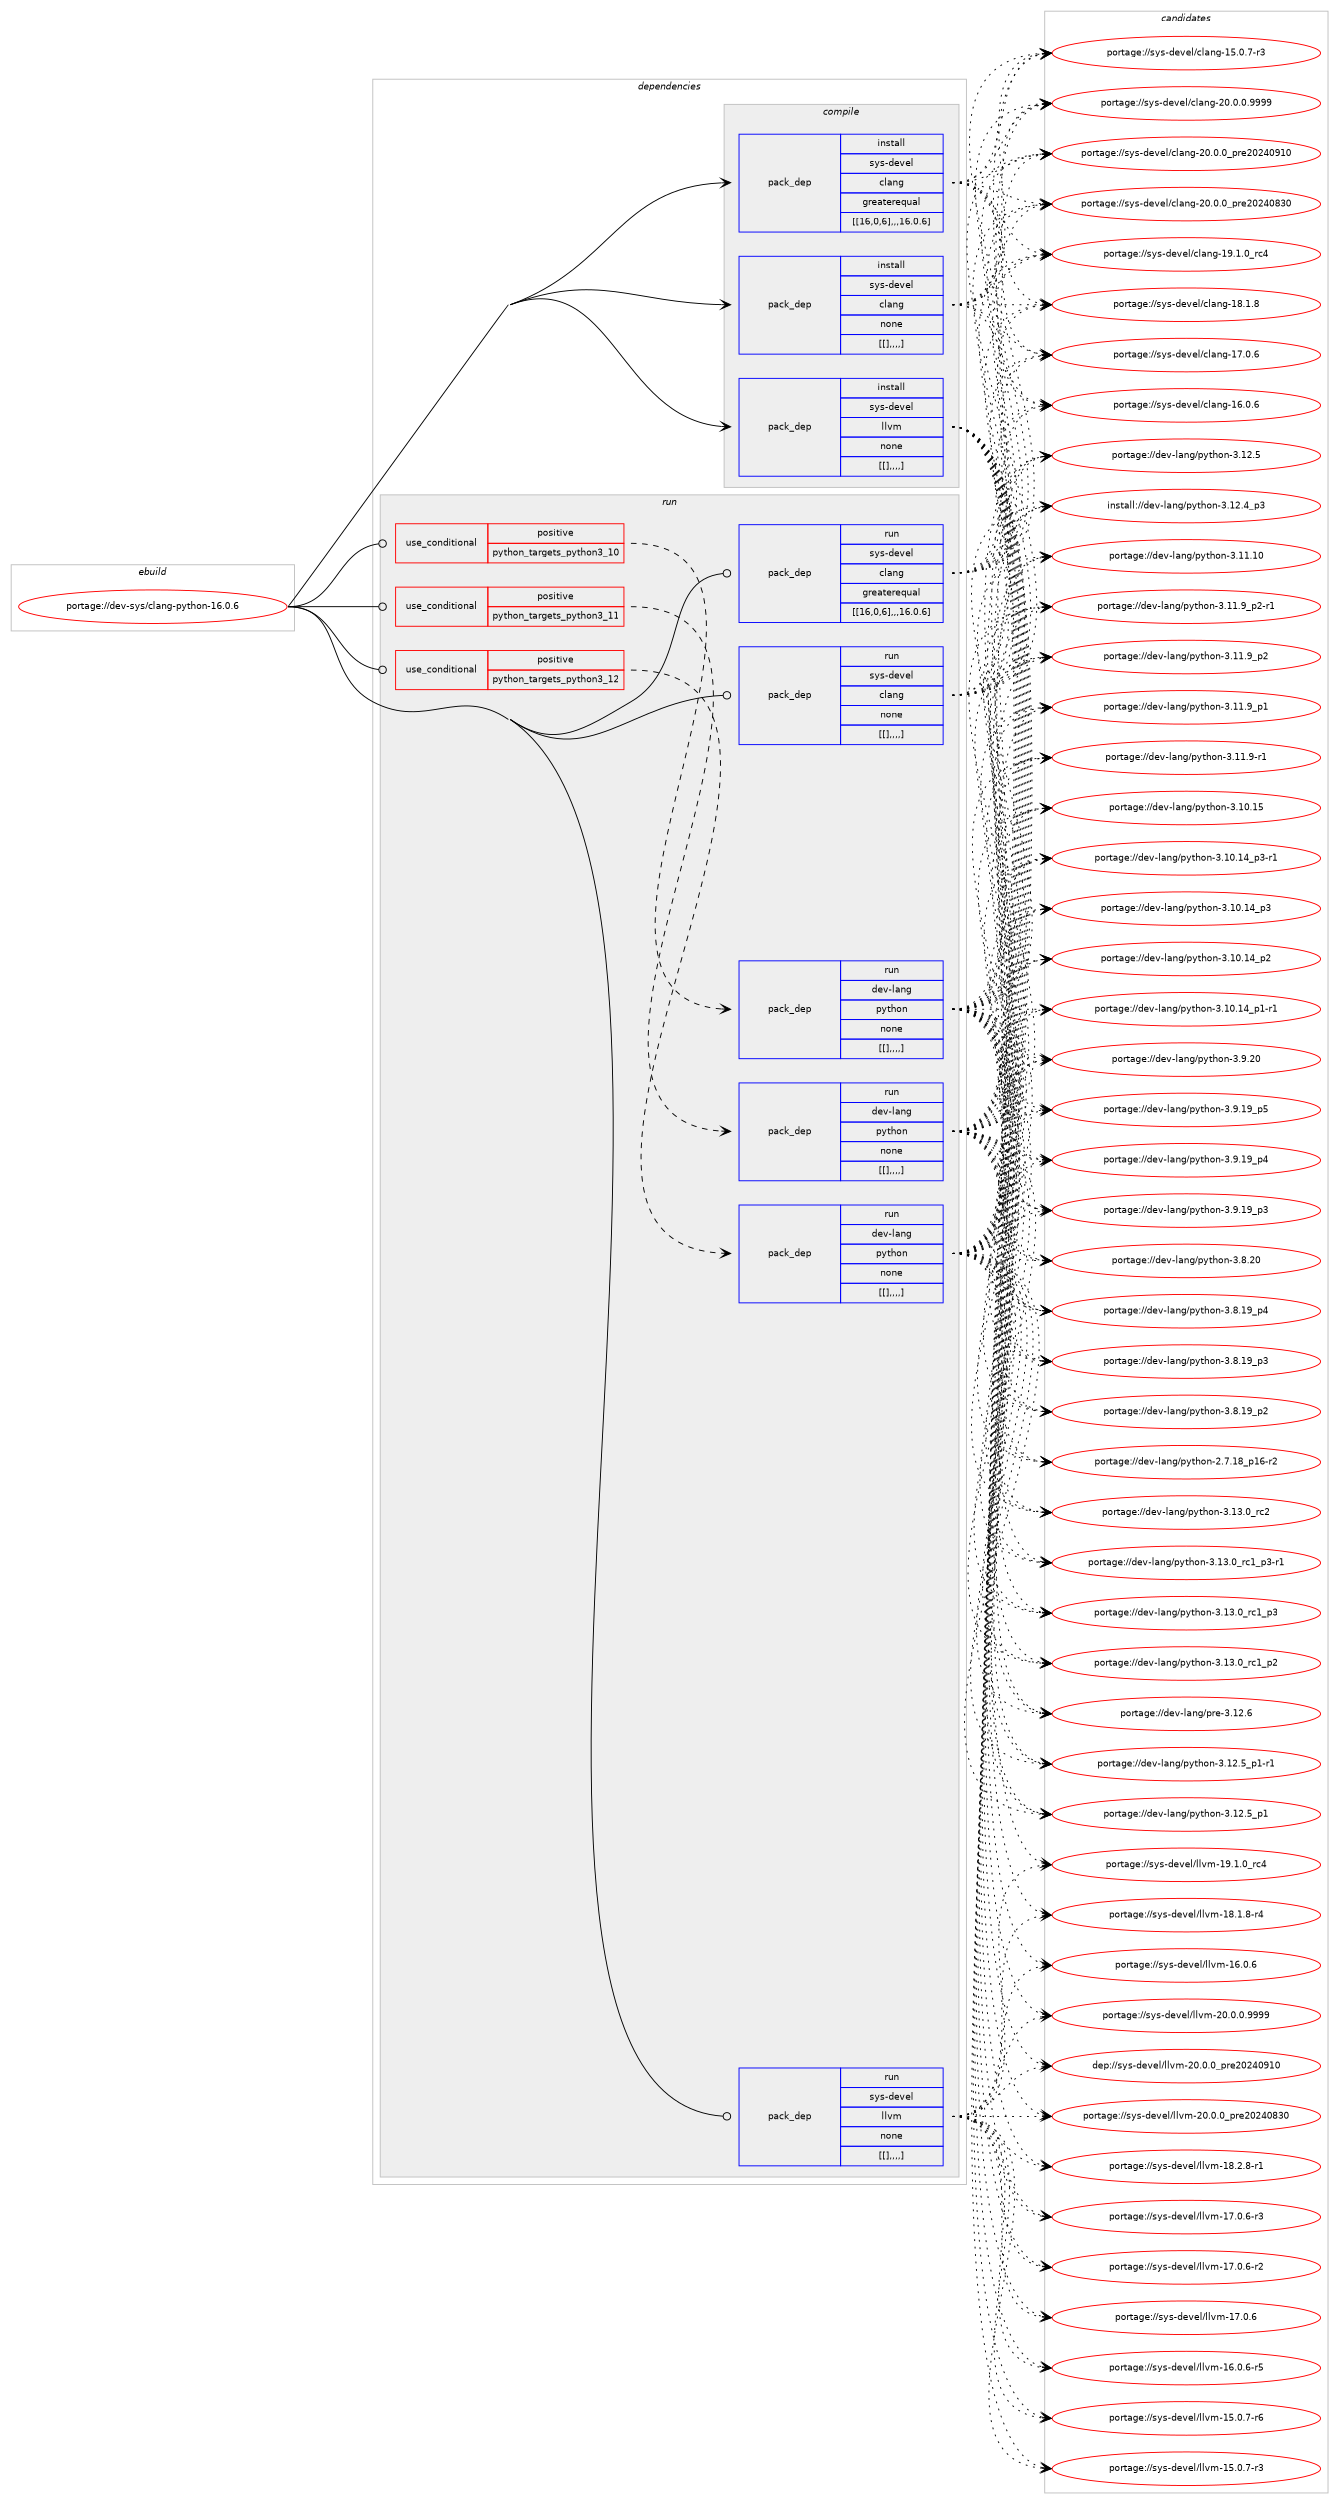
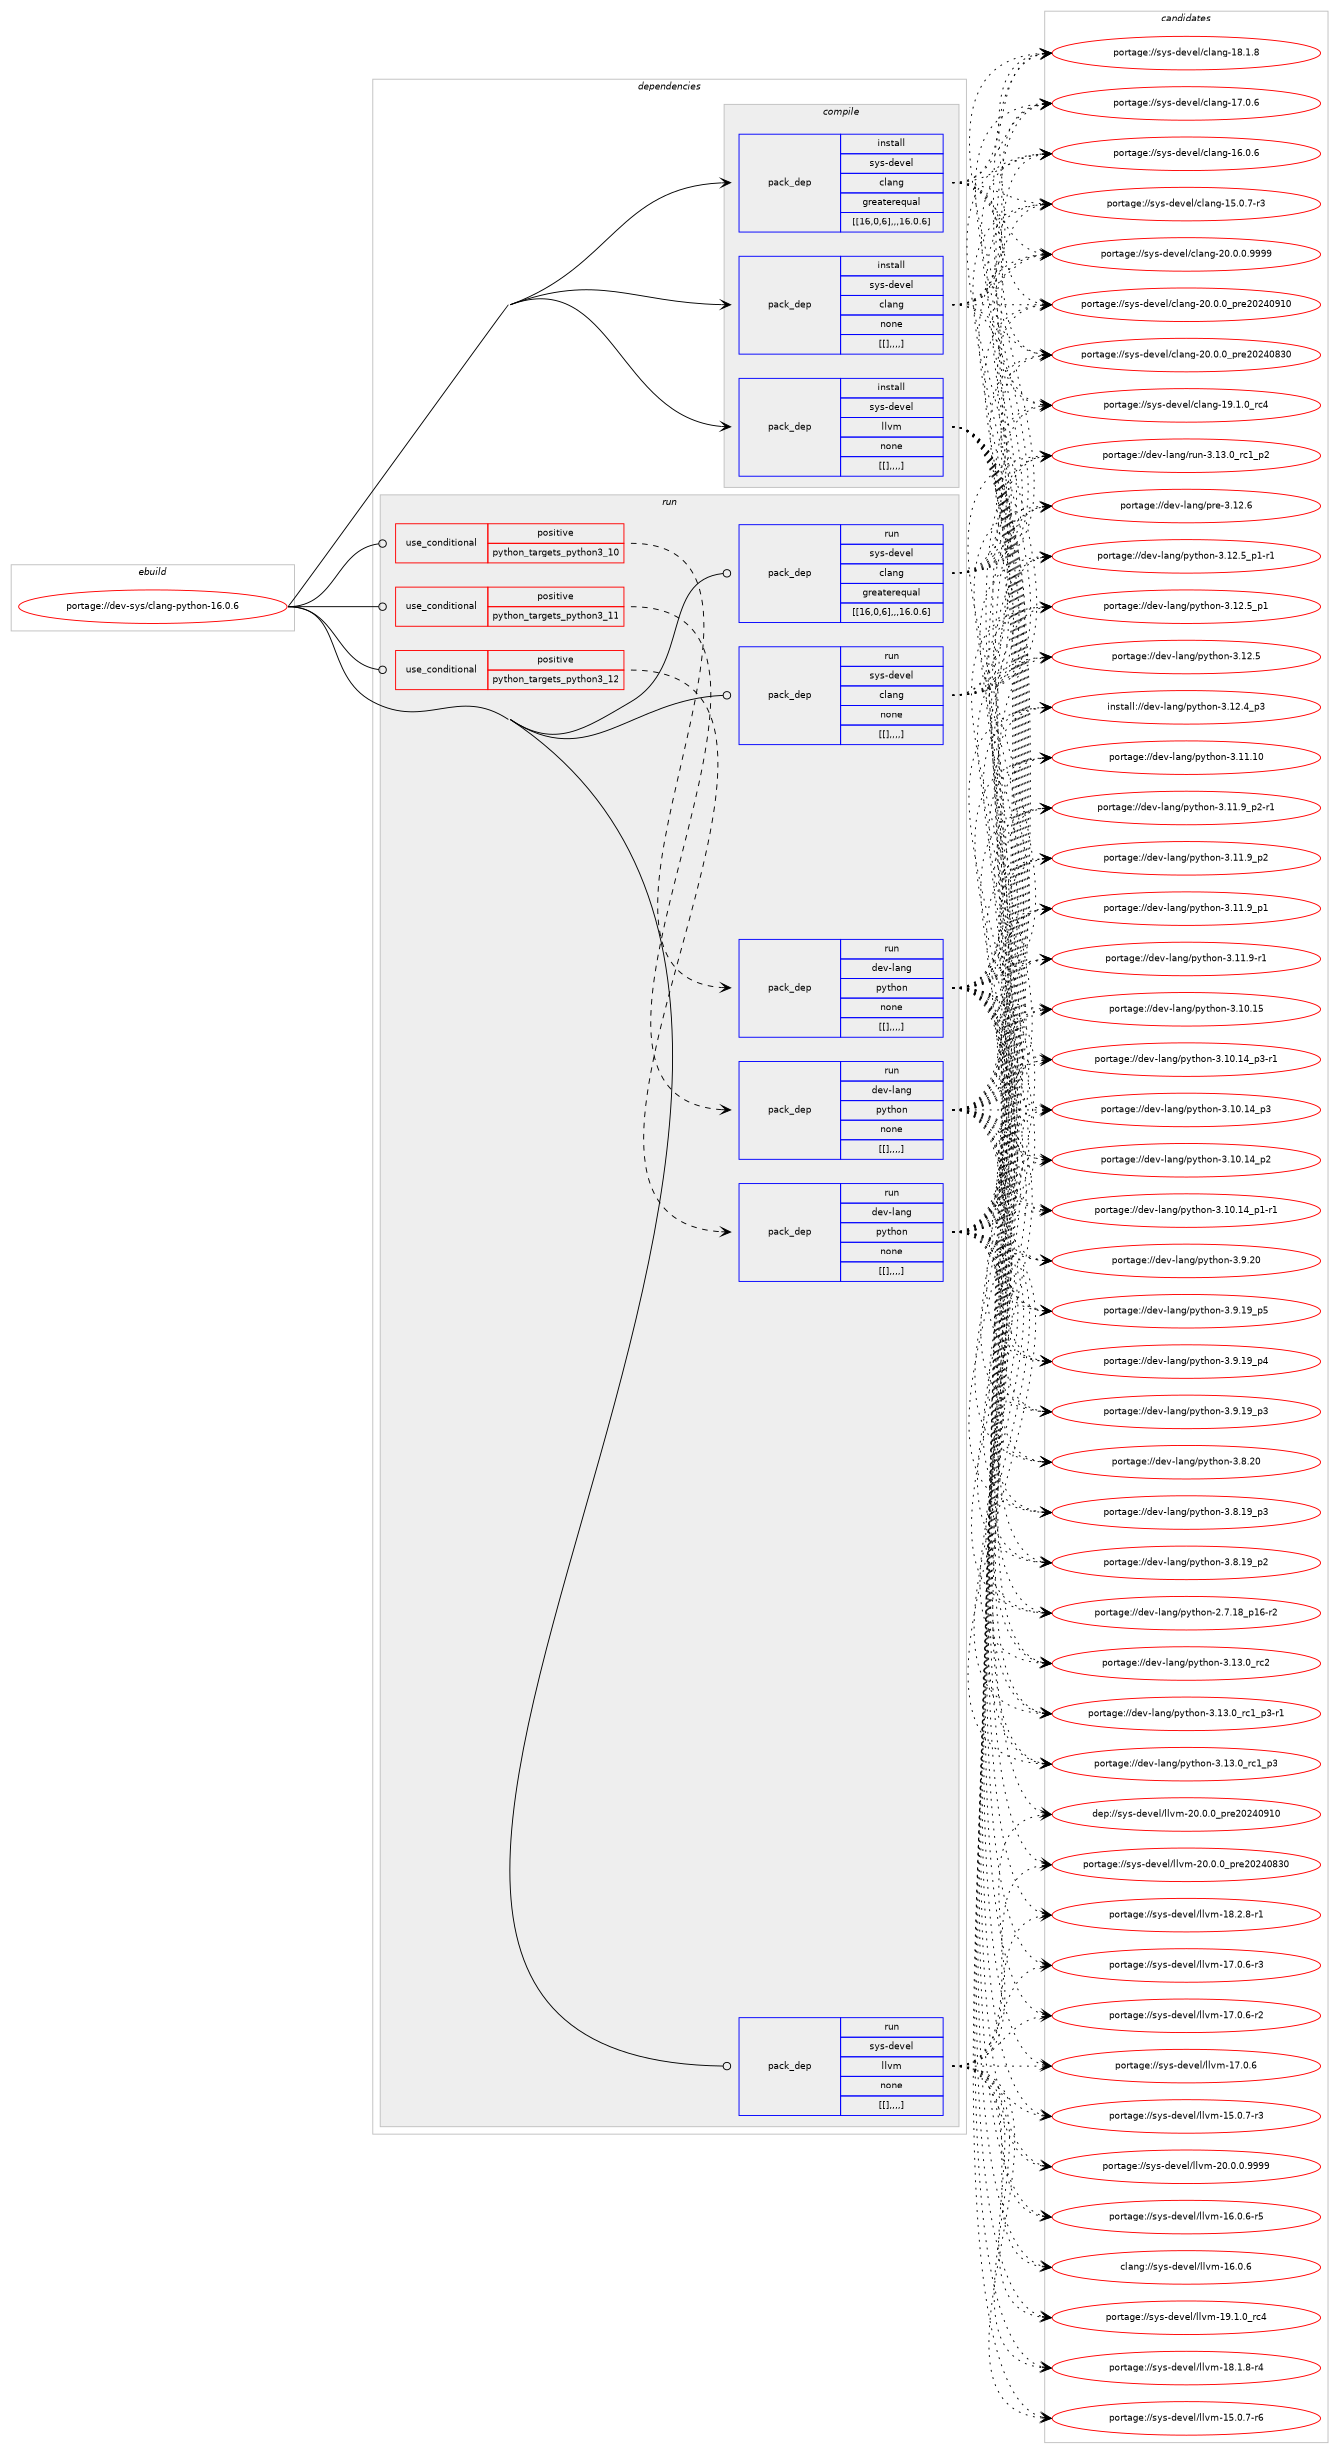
node "portage://dev-lang/python-3.8.19_p4": removed
node "portage://dev-lang/python-3.13.0_rc1_p2": label "portage://dev-lang/python-3.13.0_rc1_p2" -> "portage://dev-lang/run-3.13.0_rc1_p2"
node "portage://sys-devel/llvm-16.0.6": label "portage://sys-devel/llvm-16.0.6" -> "clang://sys-devel/llvm-16.0.6"
